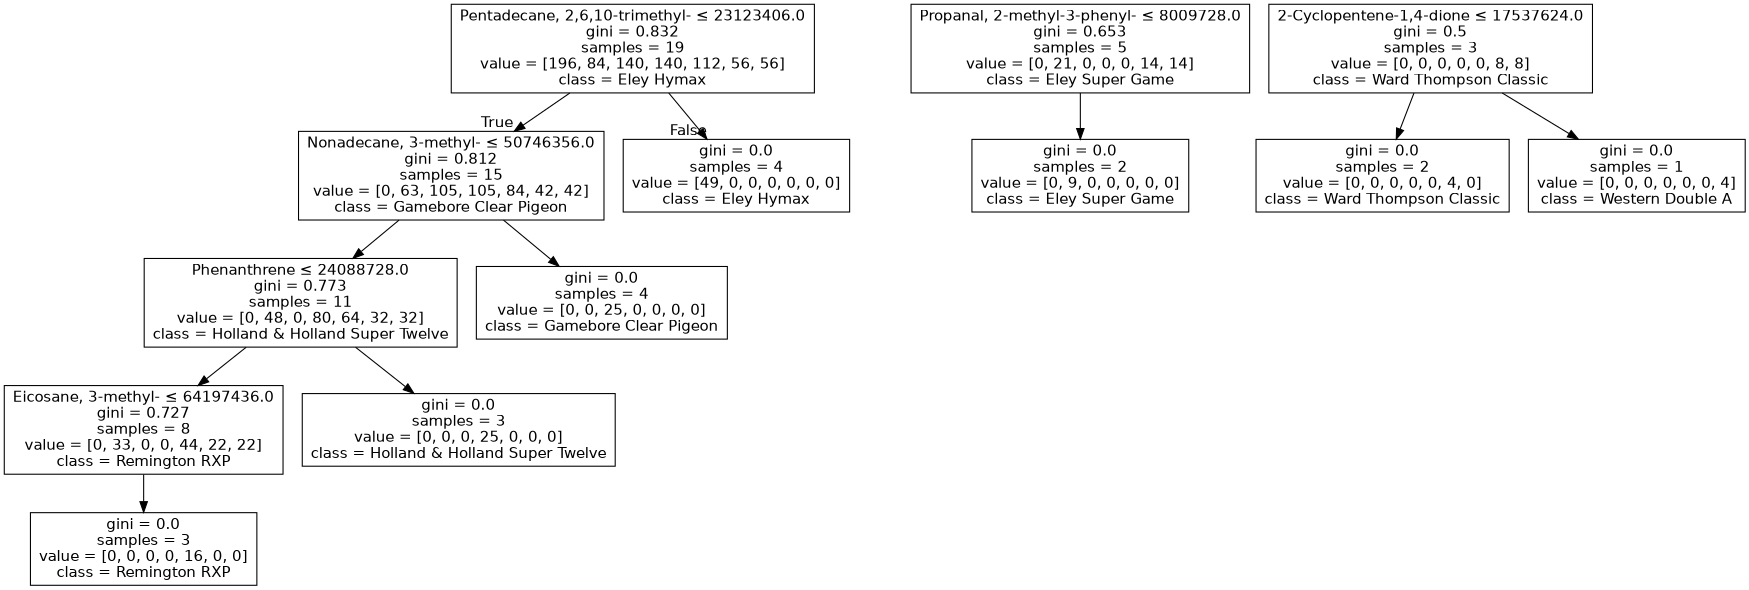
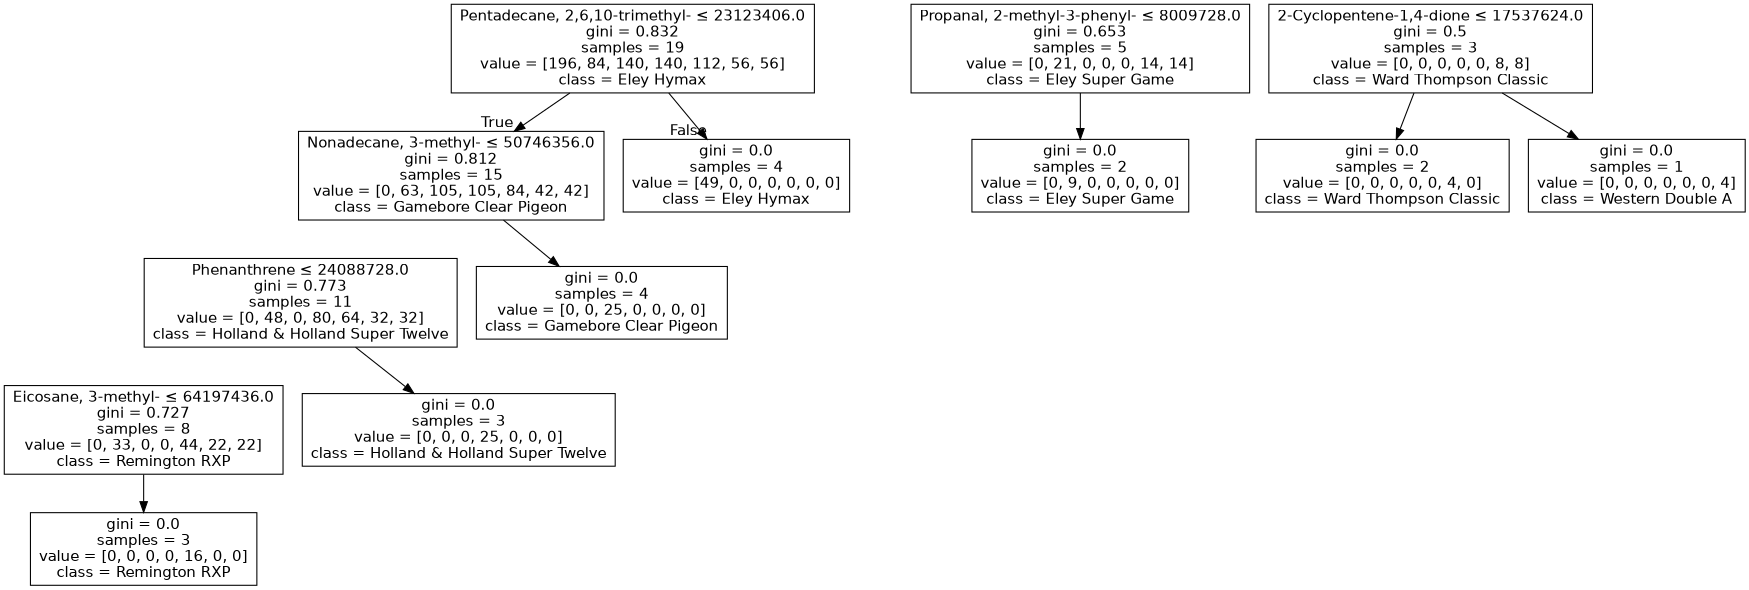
edge "Nonadecane, 3-methyl- ≤ 50746356.0" -> "Phenanthrene ≤ 24088728.0": removed
edge "Phenanthrene ≤ 24088728.0" -> "Eicosane, 3-methyl- ≤ 64197436.0": removed
